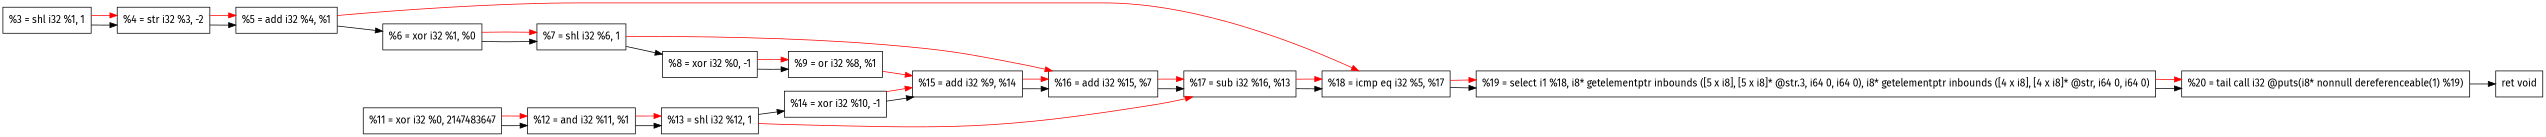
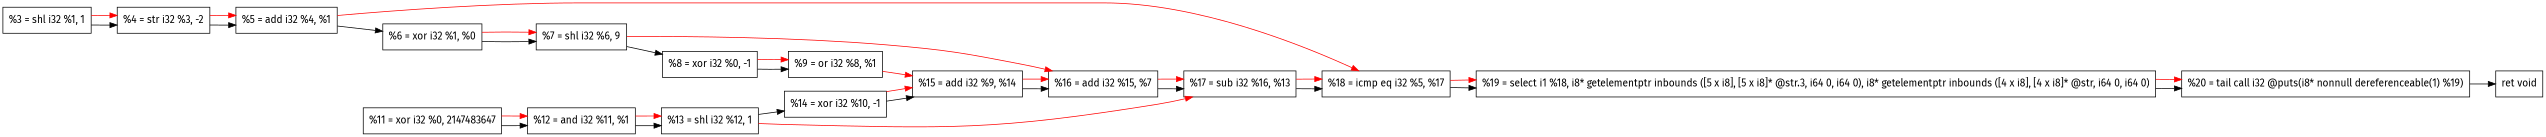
node "%7 = shl i32 %6, 1": label "%7 = shl i32 %6, 1" -> "%7 = shl i32 %6, 9"
